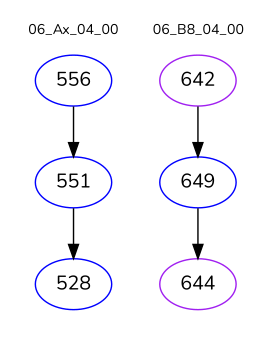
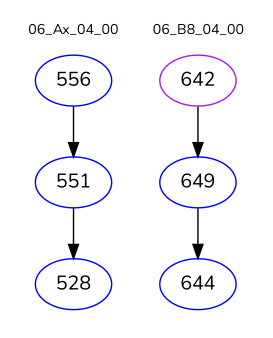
node "644": color purple -> blue
